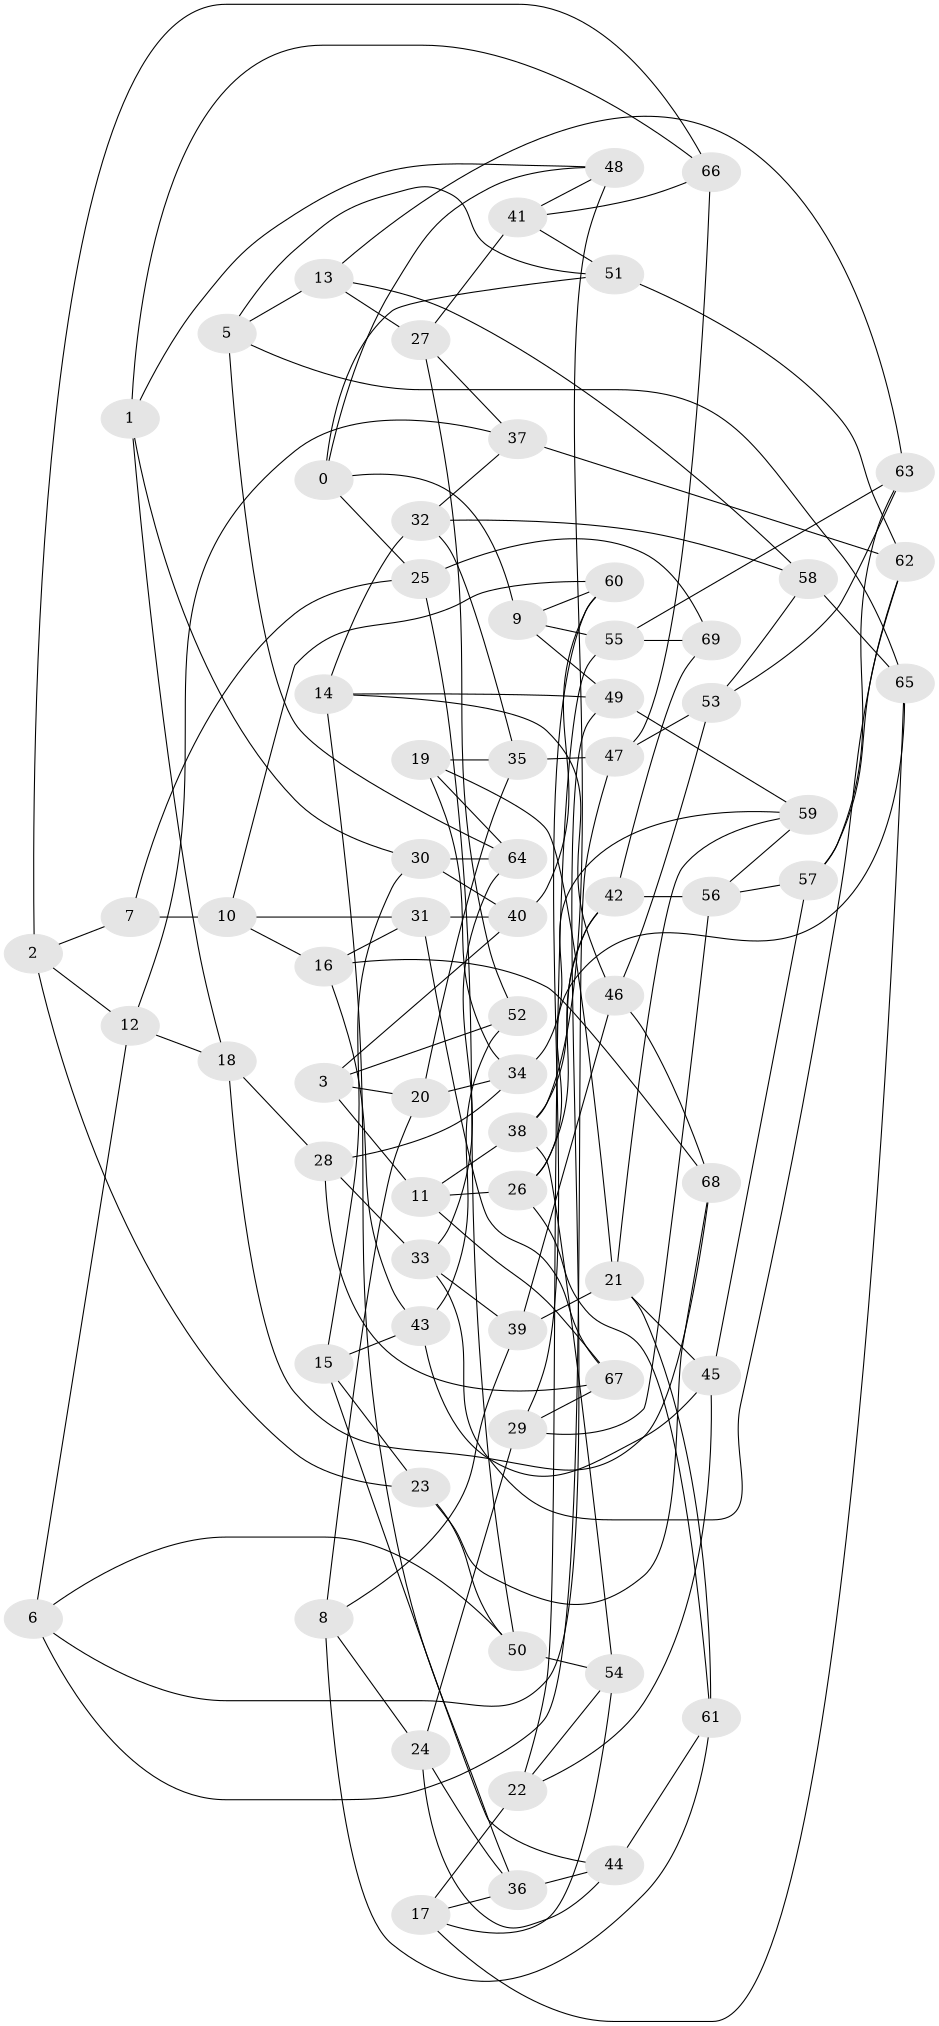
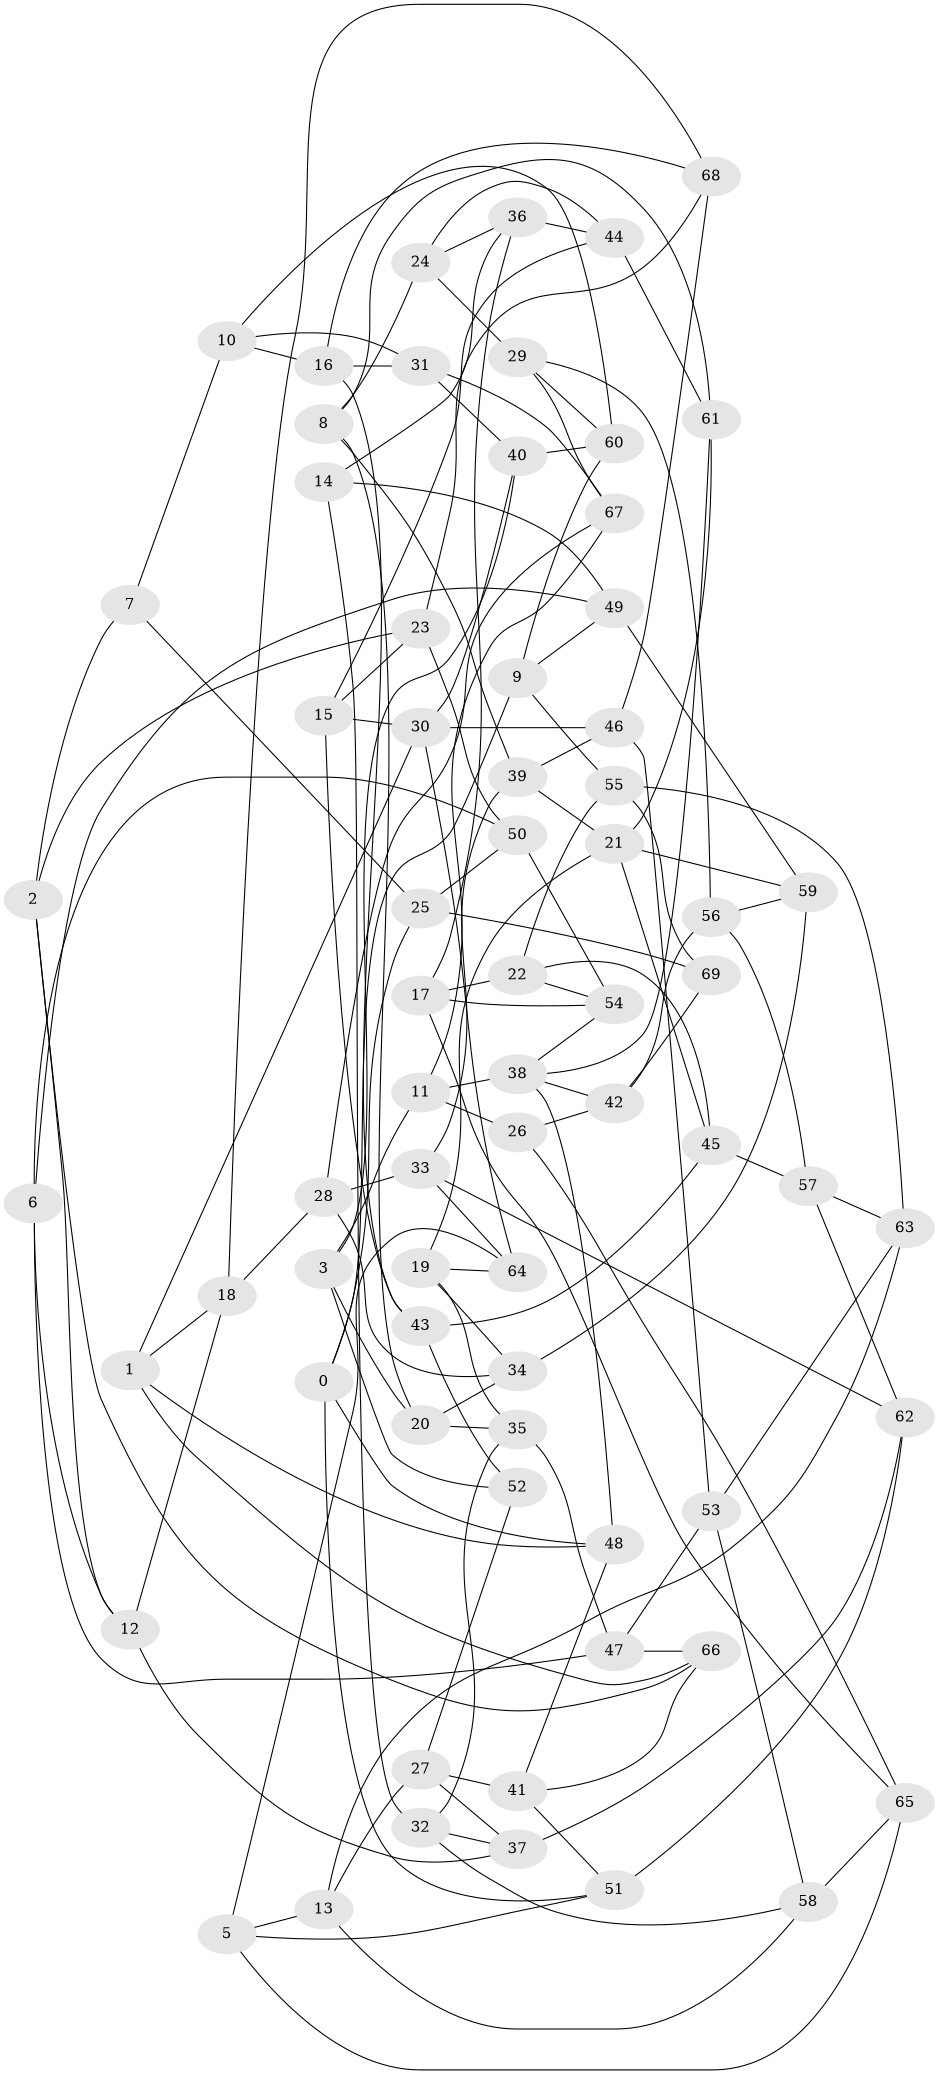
edge "14" -- "46": now "30" -- "46"
edge "26" -- "61": now "38" -- "61"
